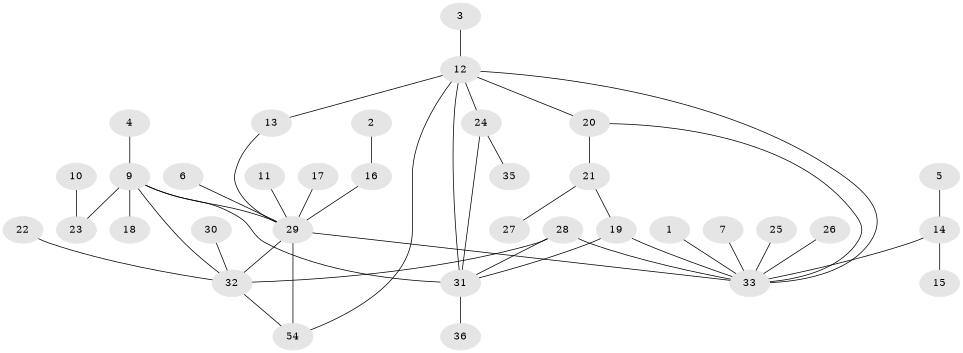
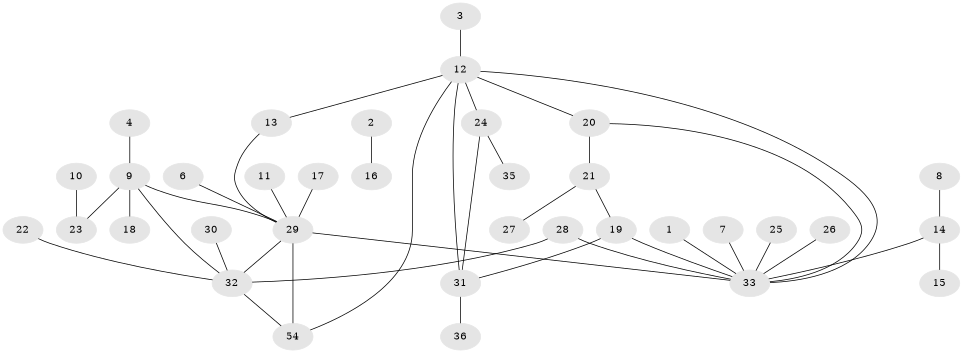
node "5": label "5" -> "8"
edge "16" -- "29": removed
edge "9" -- "31": removed
edge "28" -- "31": removed
